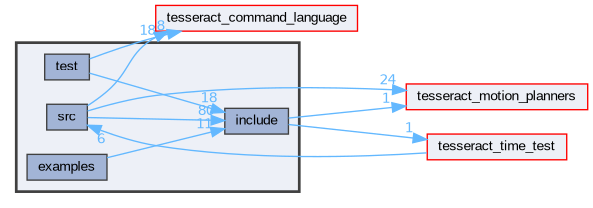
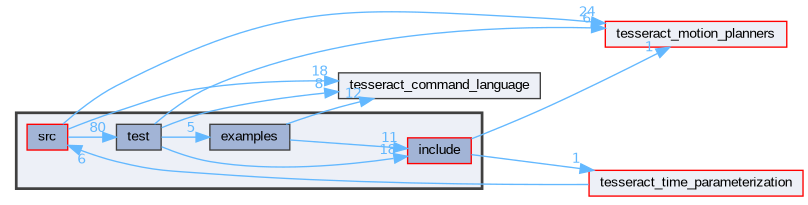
node "tesseract_command_language": color red -> grey25
edge "test" -> "tesseract_motion_planners": added
edge "examples" -> "tesseract_command_language": added
node "src": color grey25 -> red
edge "src" -> "include": now "src" -> "test"
node "include": color grey25 -> red
edge "test" -> "examples": added
node "tesseract_time_test": label "tesseract_time_test" -> "tesseract_time_parameterization"
